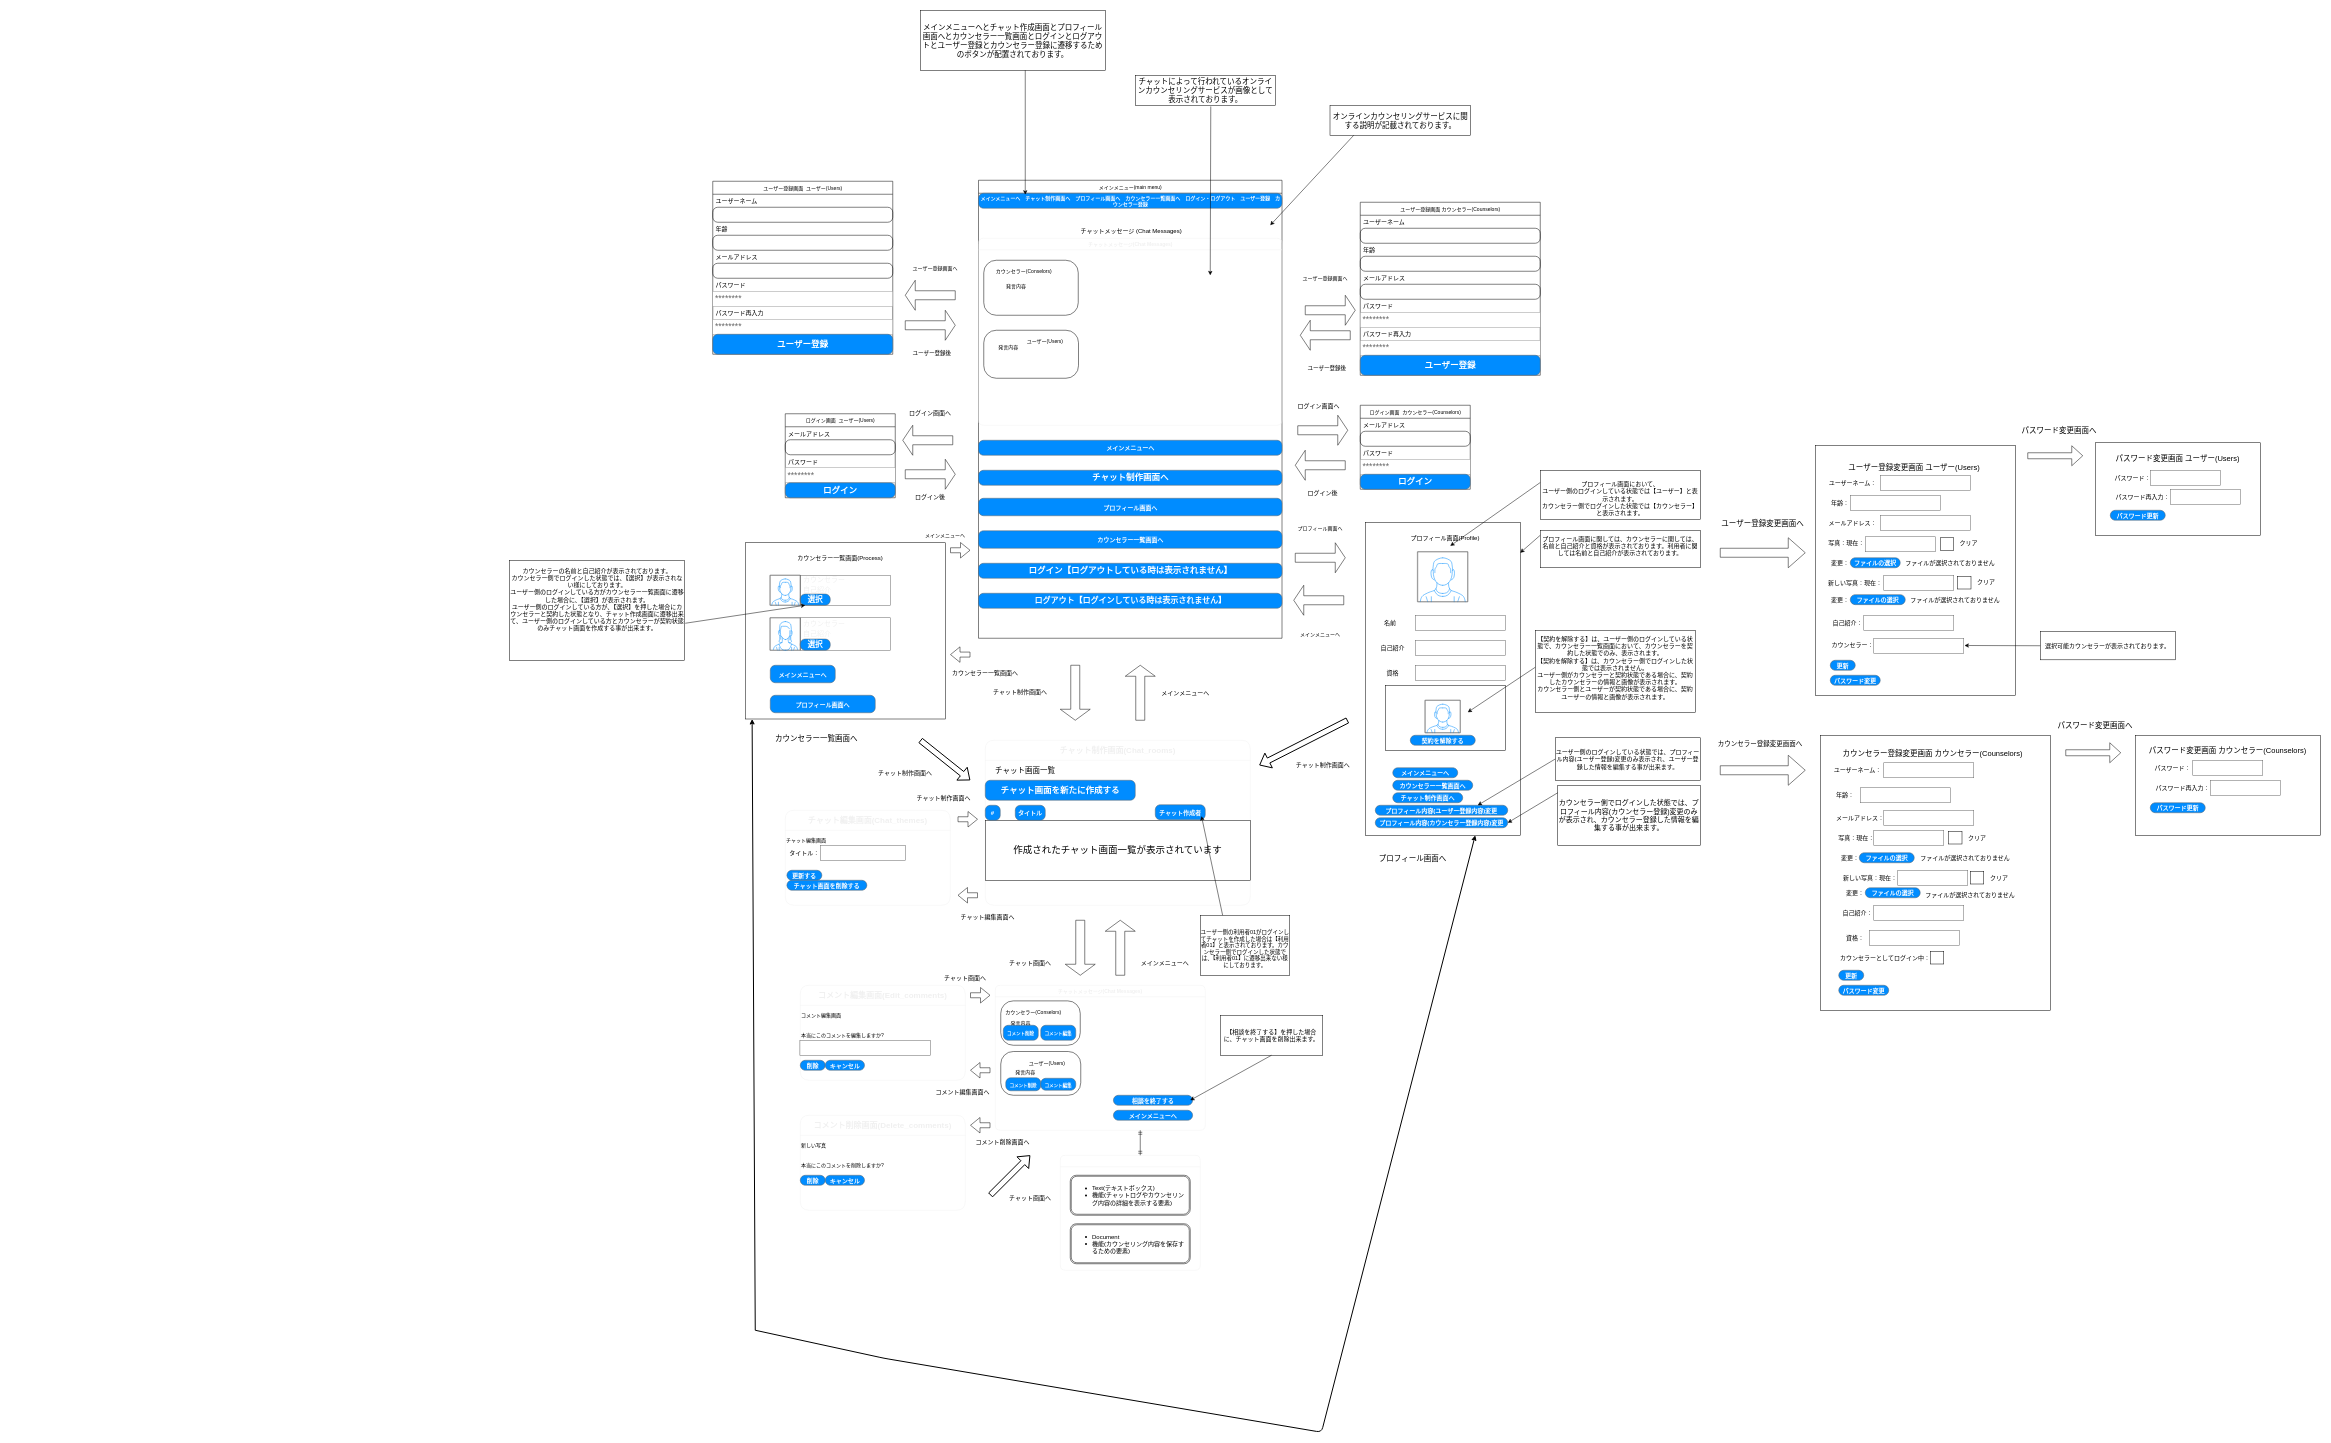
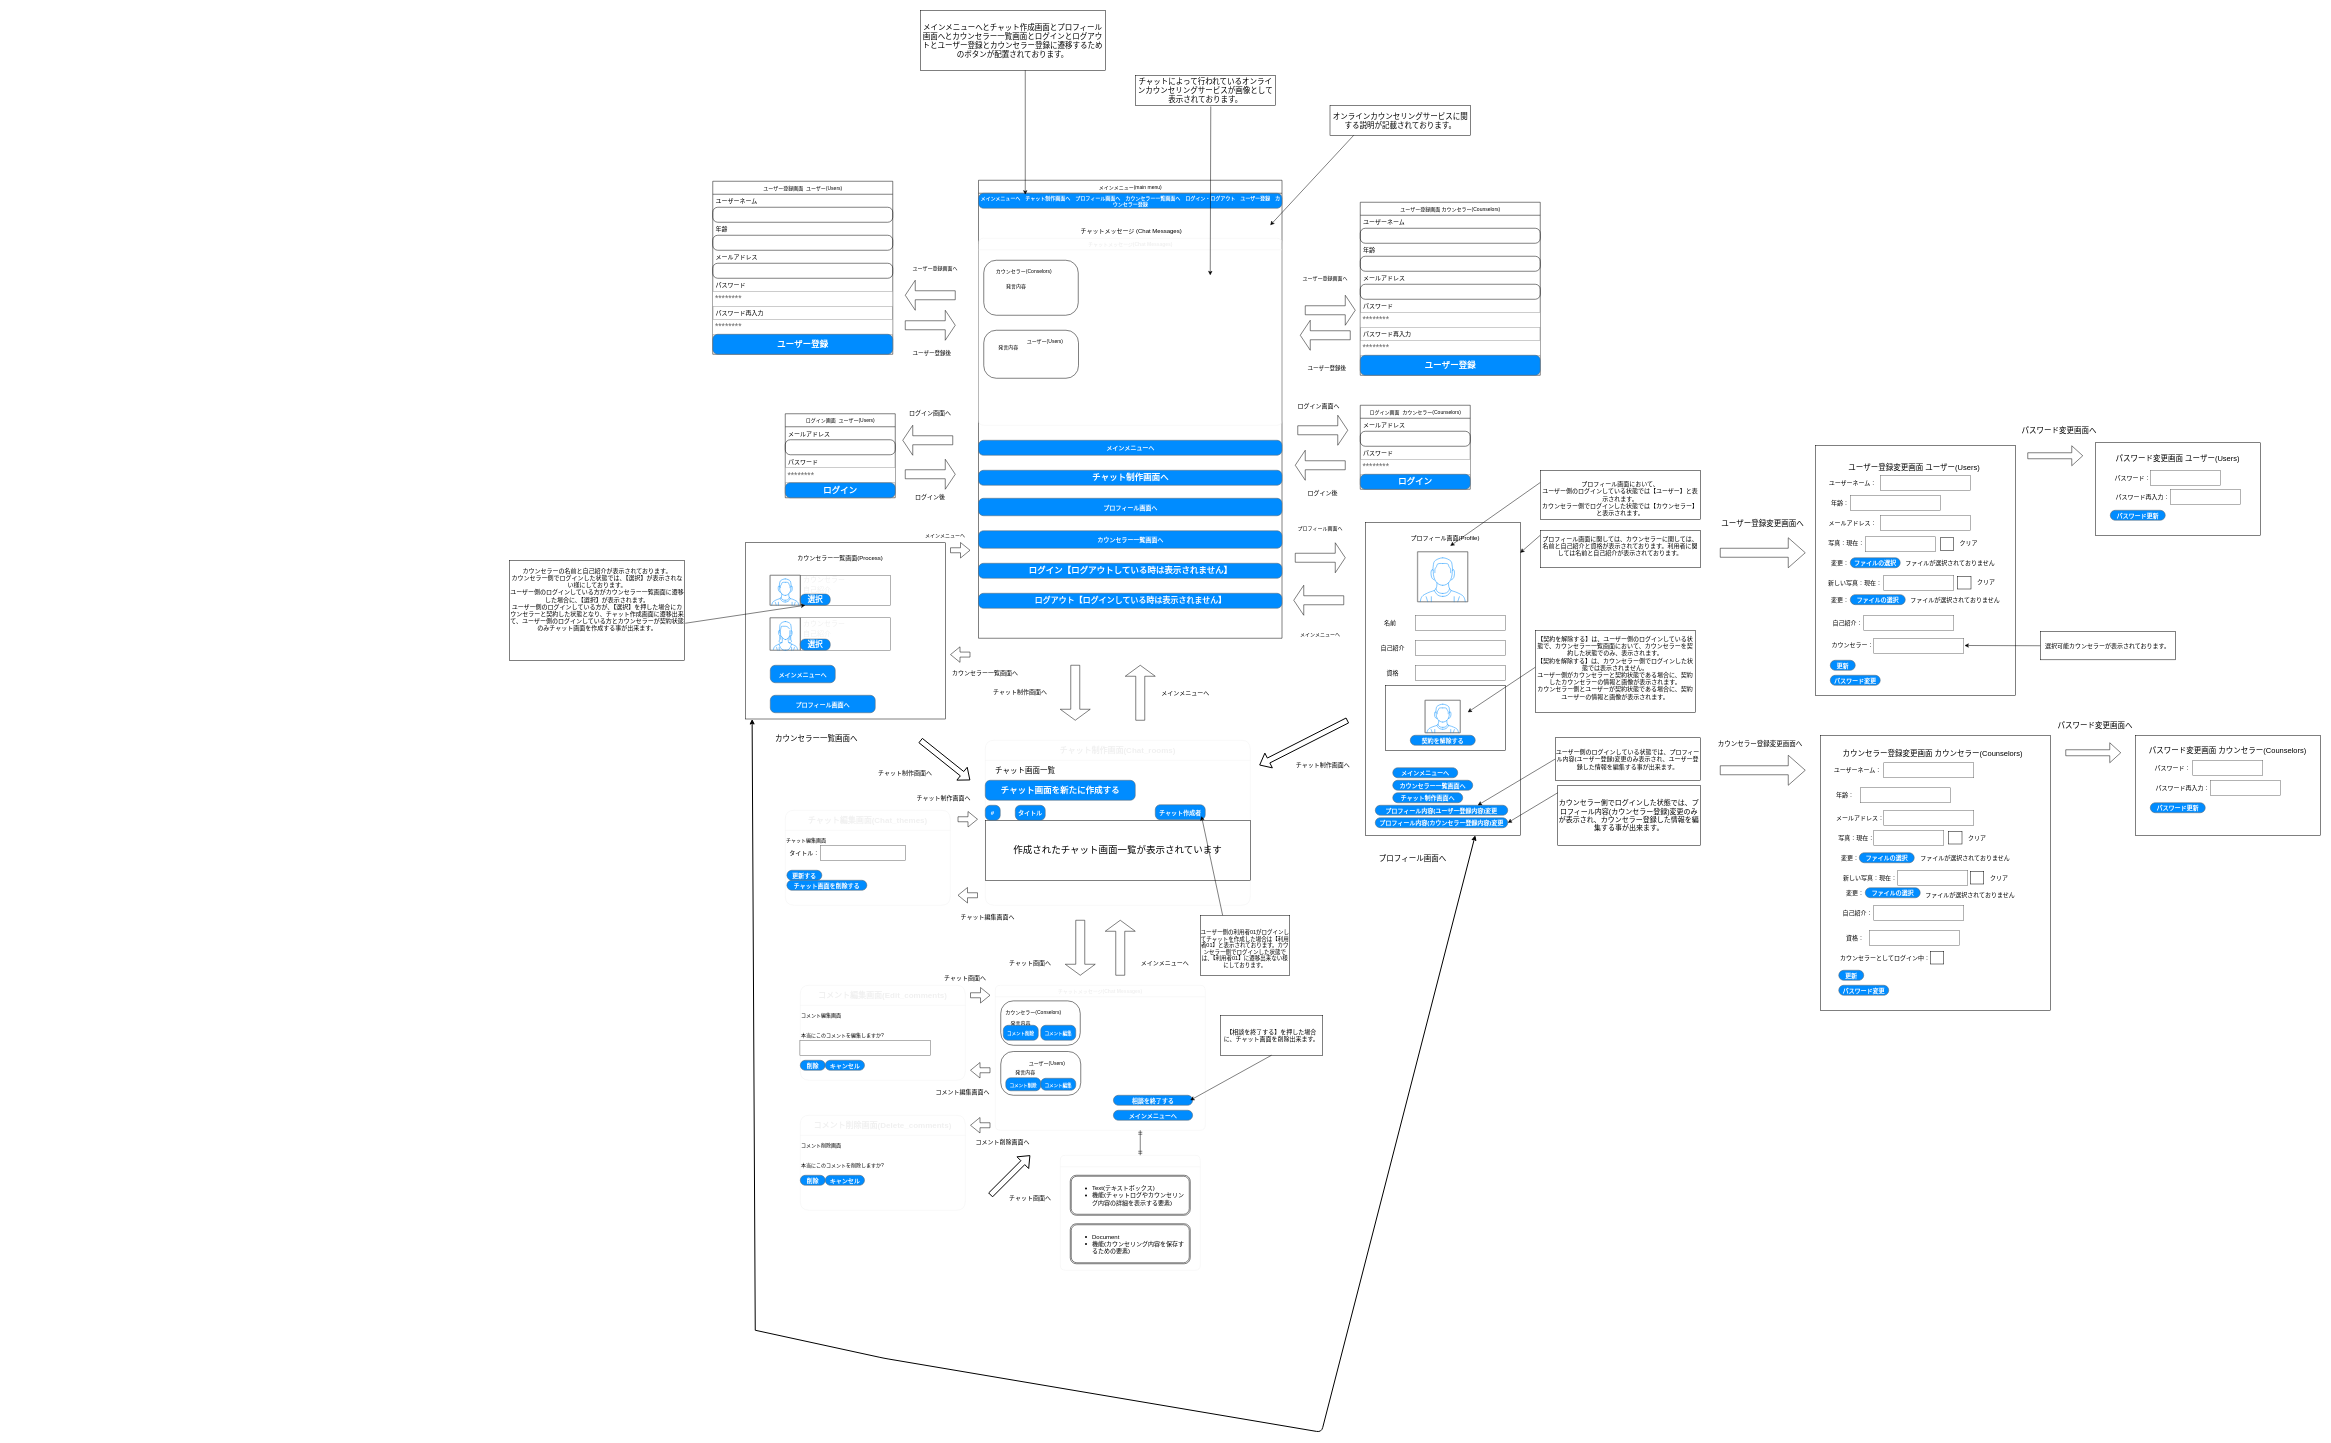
node "新しい写真": label "新しい写真" -> "コメント削除画面"
